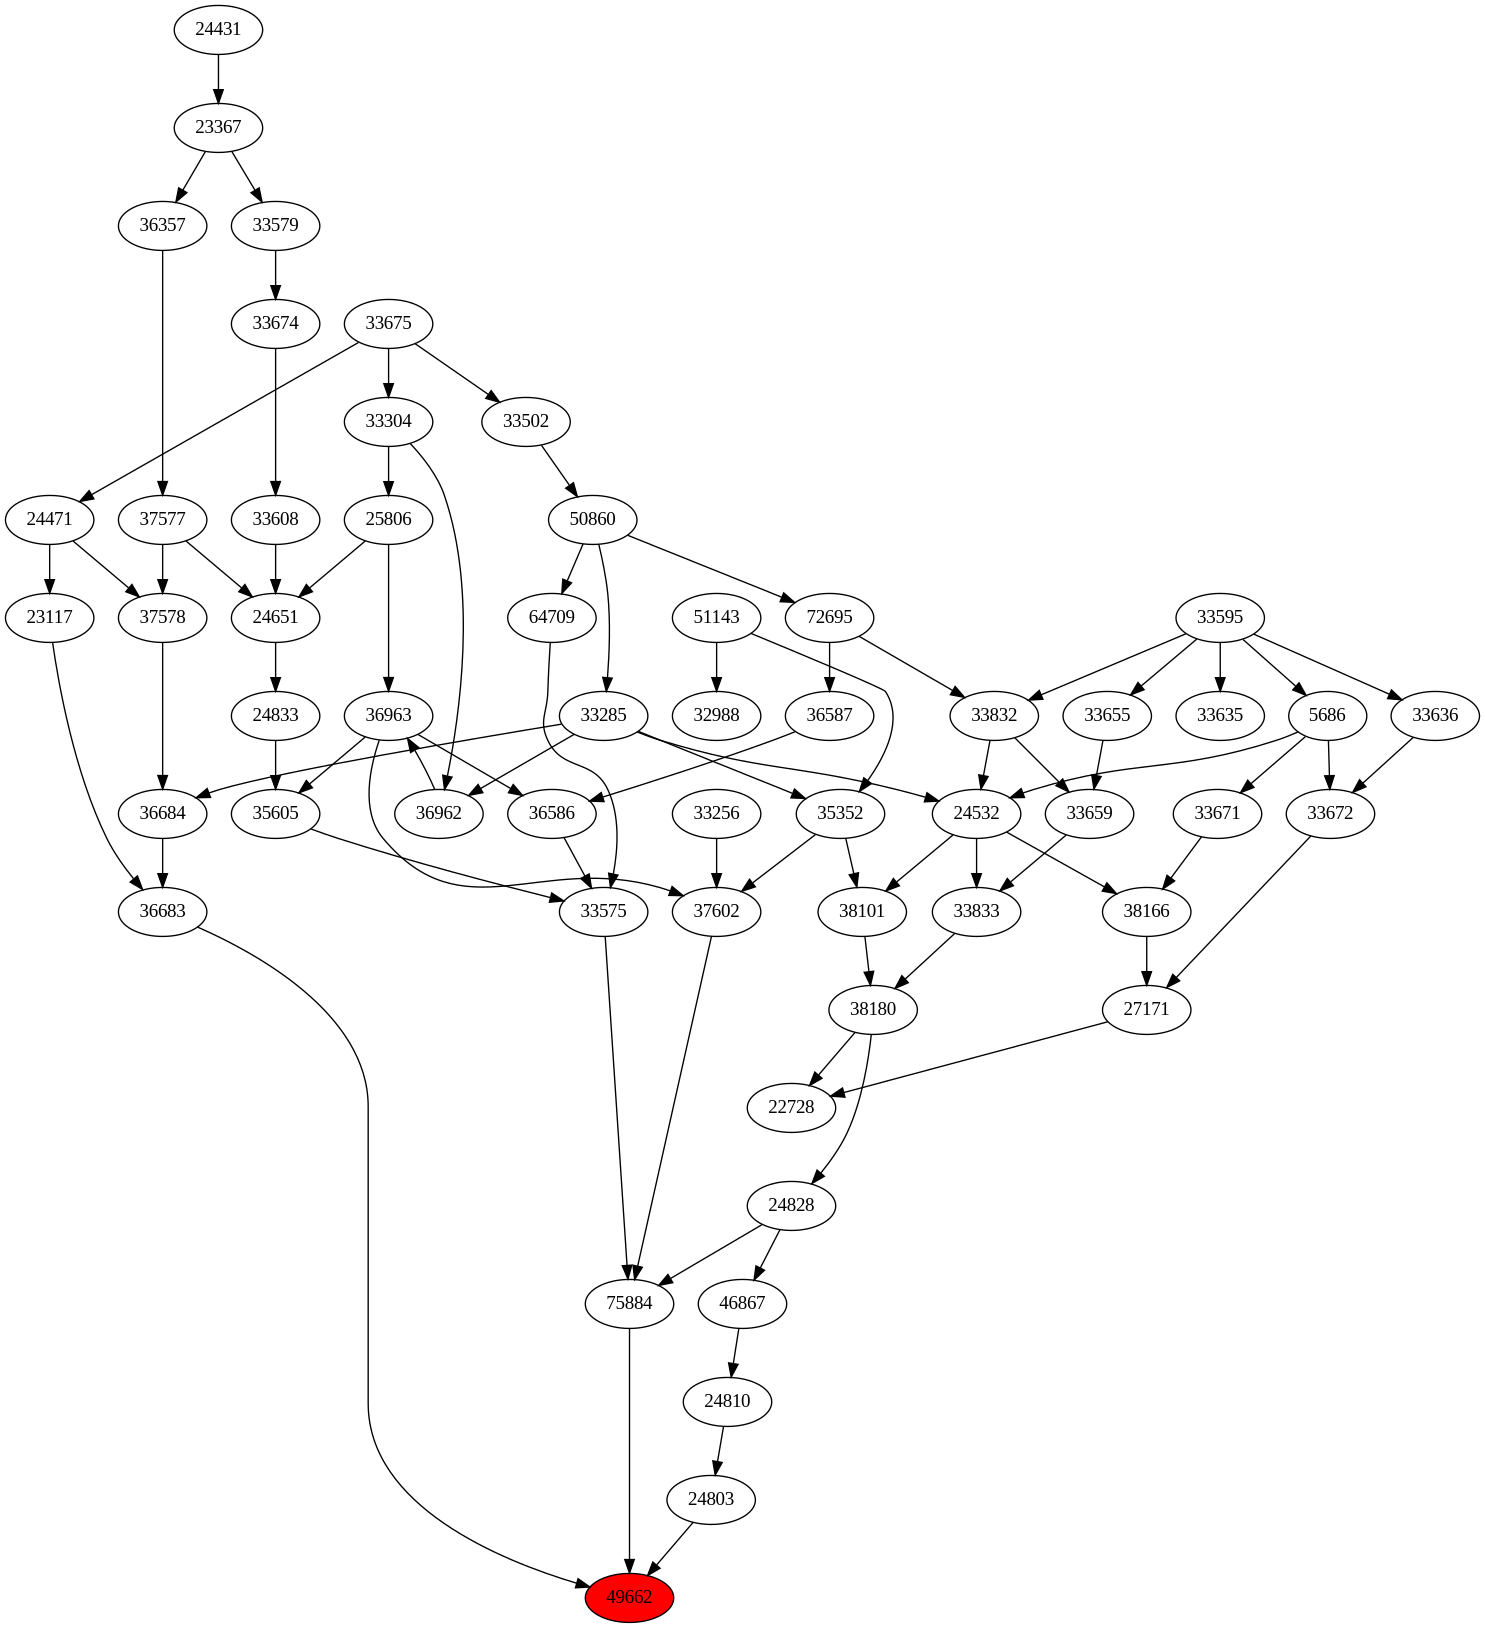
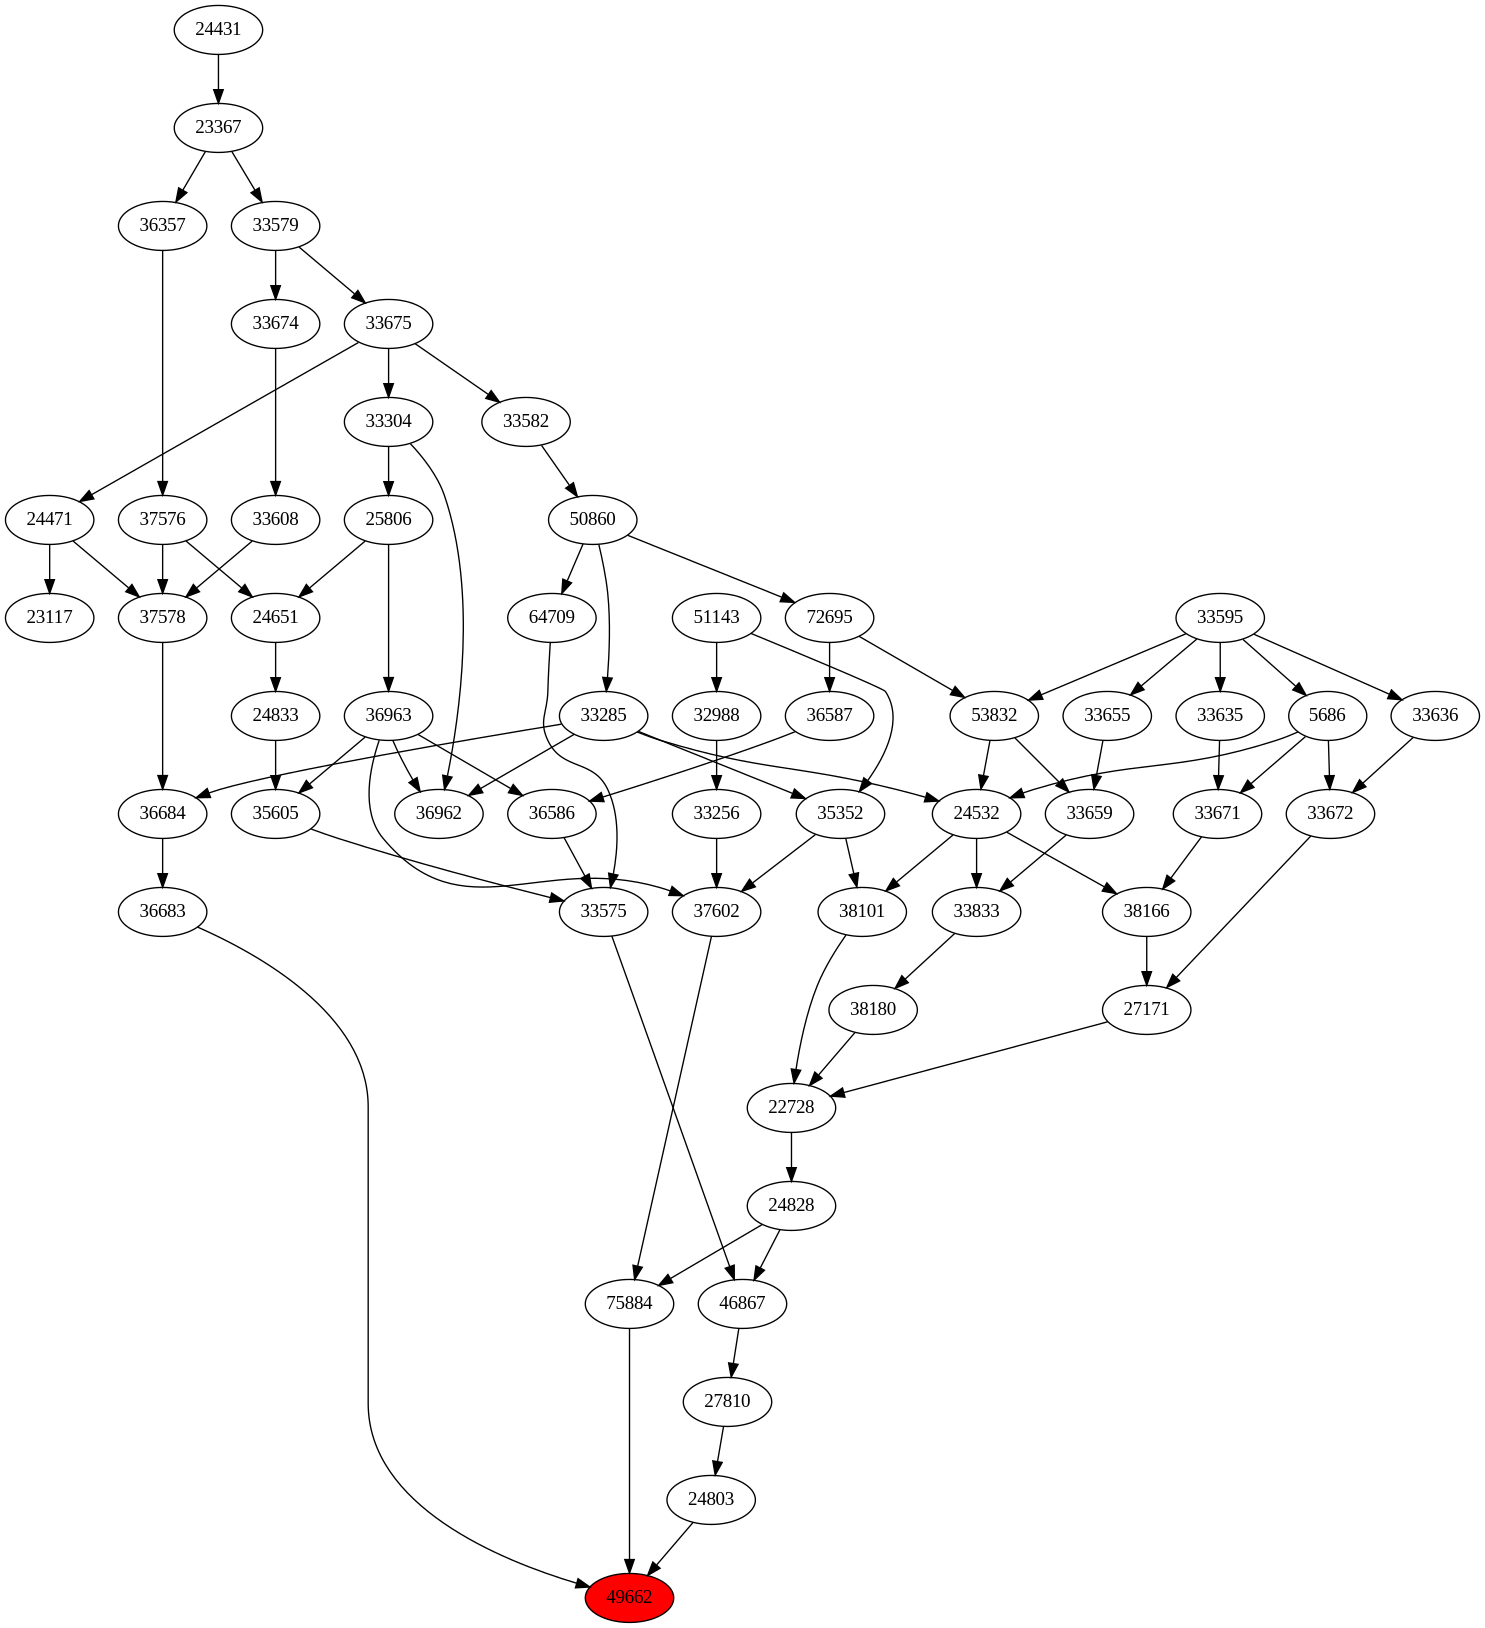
edge "33579" -> "33675": added
node "33502": label "33502" -> "33582"
node "37577": label "37577" -> "37576"
edge "33608" -> "24651": now "33608" -> "37578"
node "33832": label "33832" -> "53832"
edge "32988" -> "33256": added
edge "33635" -> "33671": added
edge "23117" -> "36683": removed
edge "36962" -> "36963": reversed
edge "38101" -> "38180": now "38101" -> "22728"
edge "33575" -> "75884": now "33575" -> "46867"
edge "38180" -> "24828": now "22728" -> "24828"
node "24810": label "24810" -> "27810"
